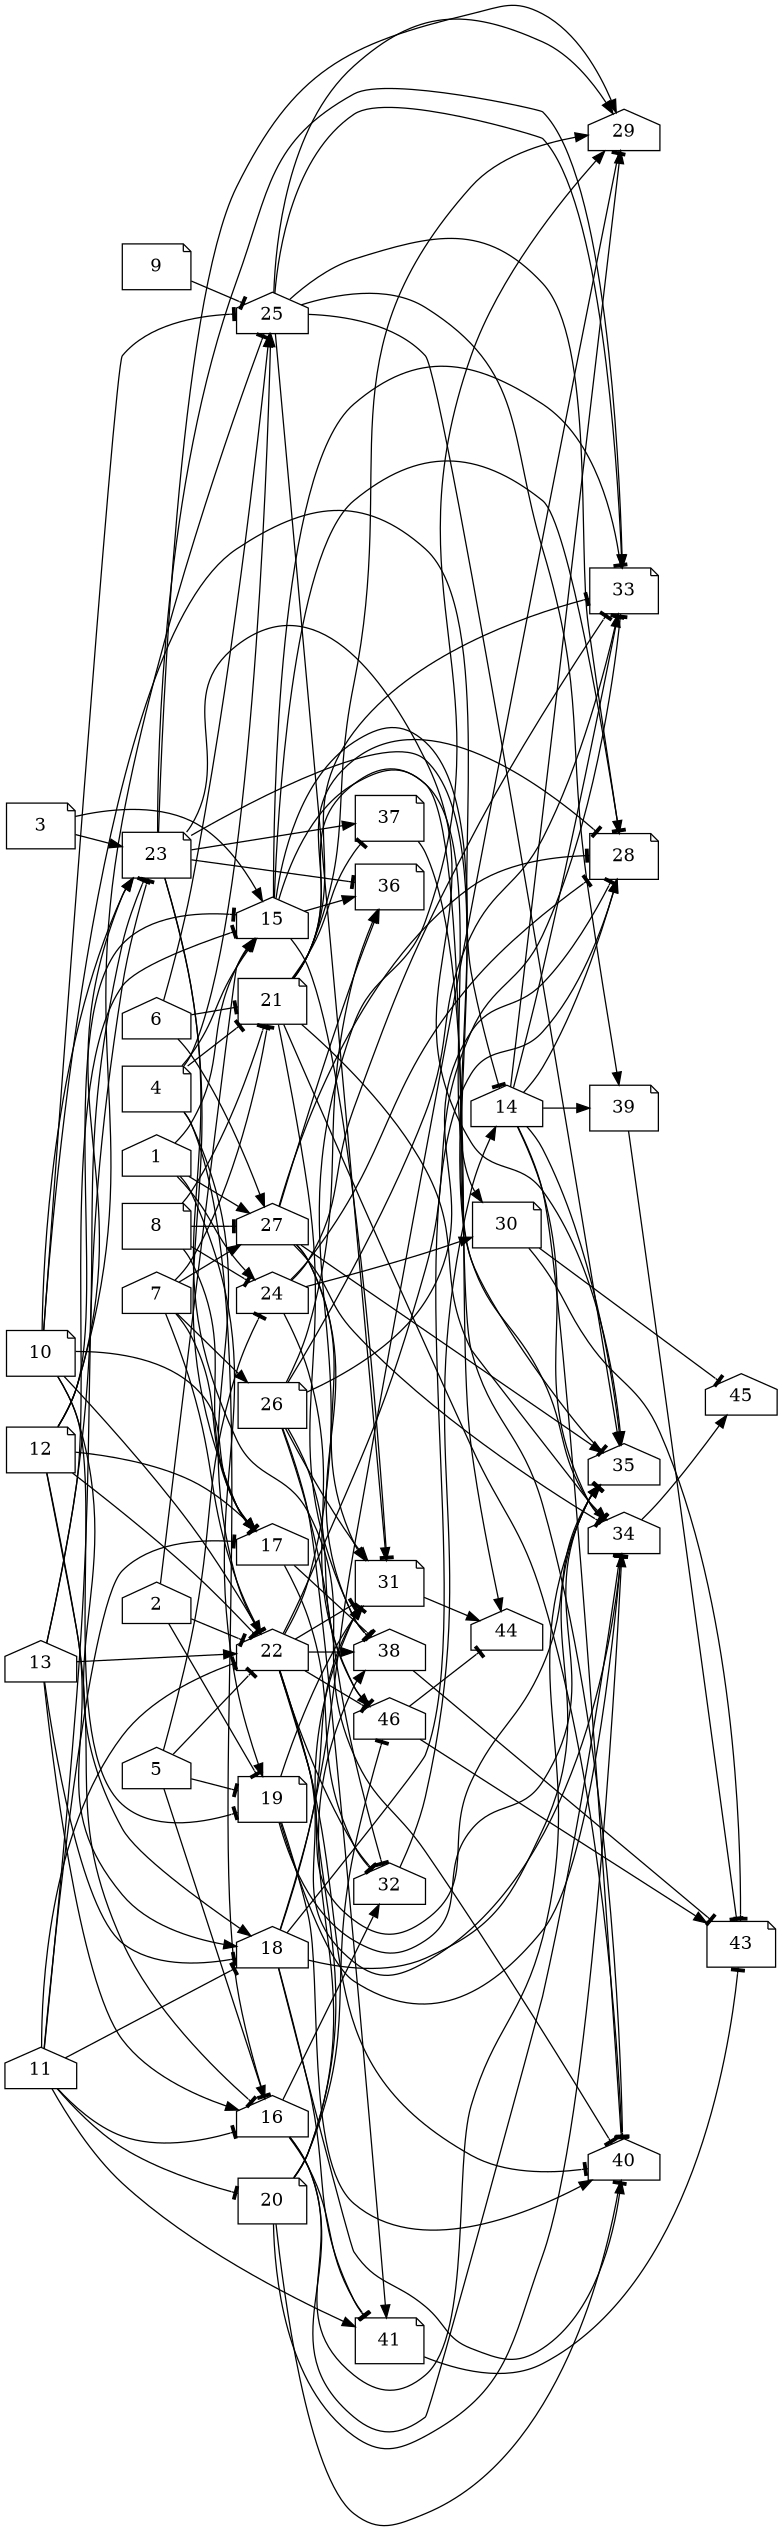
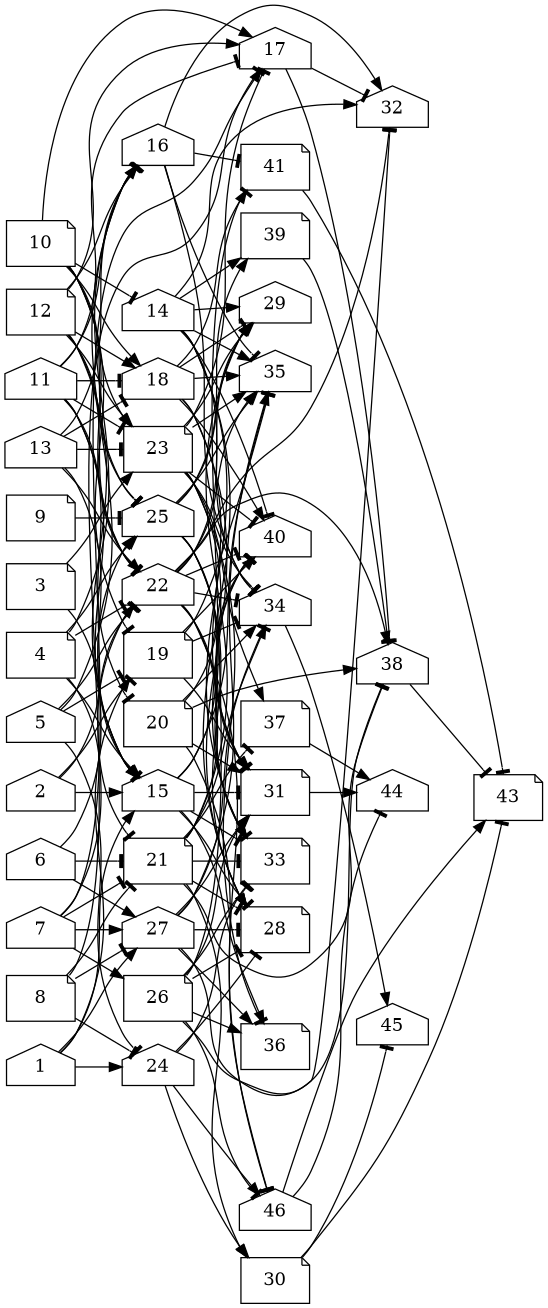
edge "32" -> "14": reversed
edge "39" -> "43": now "39" -> "38"
edge "11" -> "41": now "11" -> "15"
